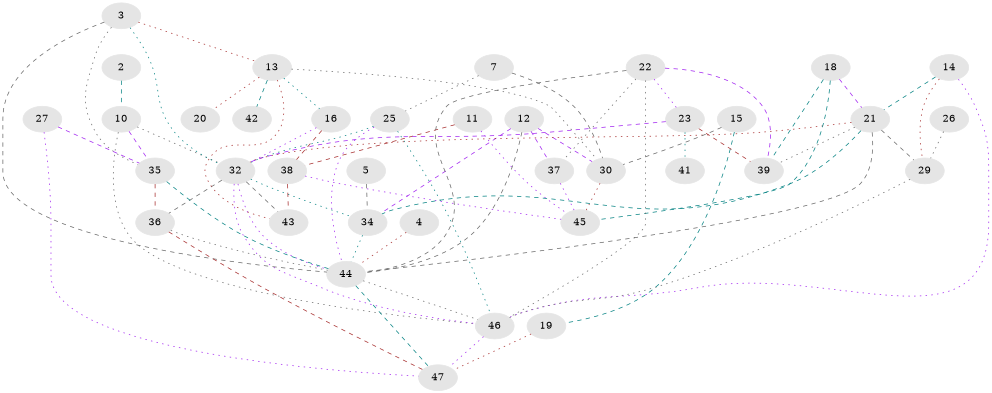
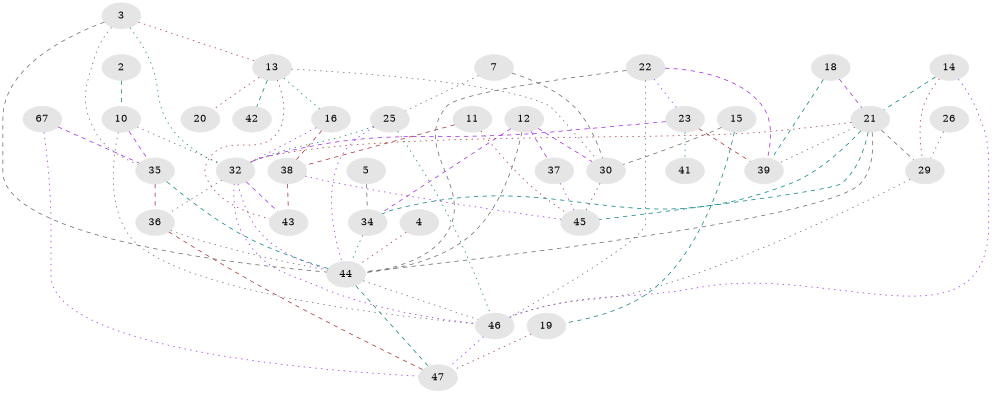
node "27": label "27" -> "67"
edge "22" -- "37": removed
edge "18" -- "45": now "21" -- "45"
edge "11" -- "45": color purple -> brown
edge "32" -- "36": style dashed -> dotted
edge "32" -- "43": color gray40 -> purple
edge "32" -- "34": removed
